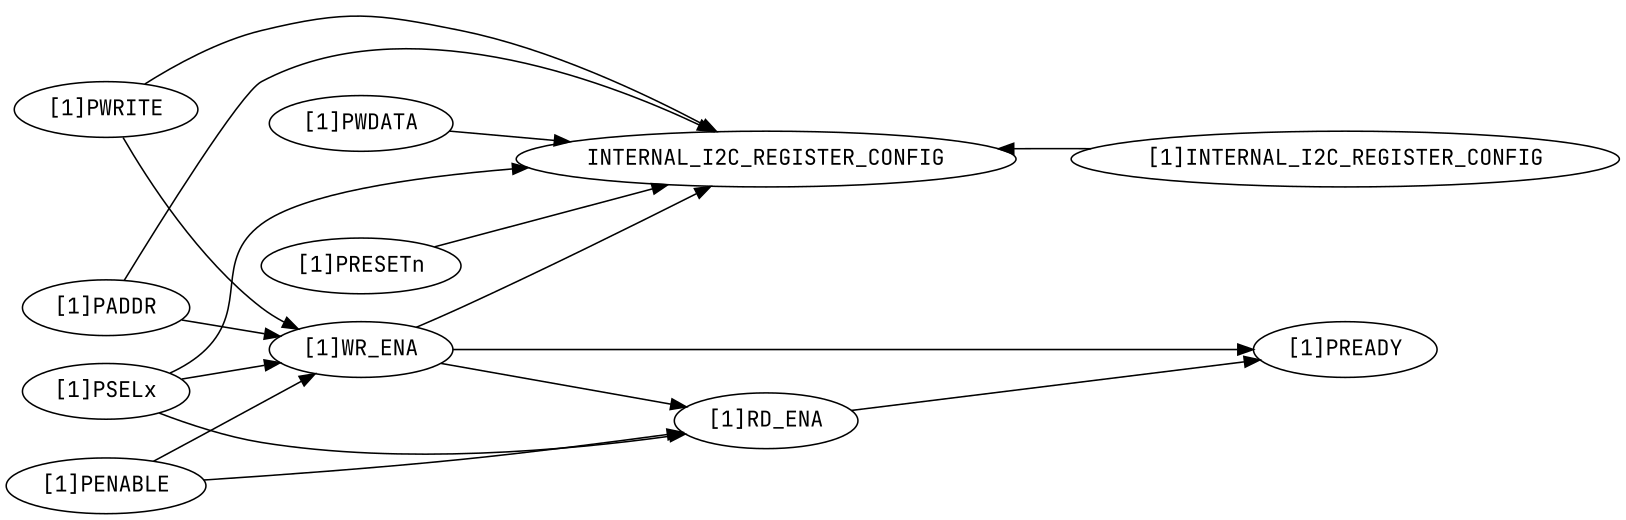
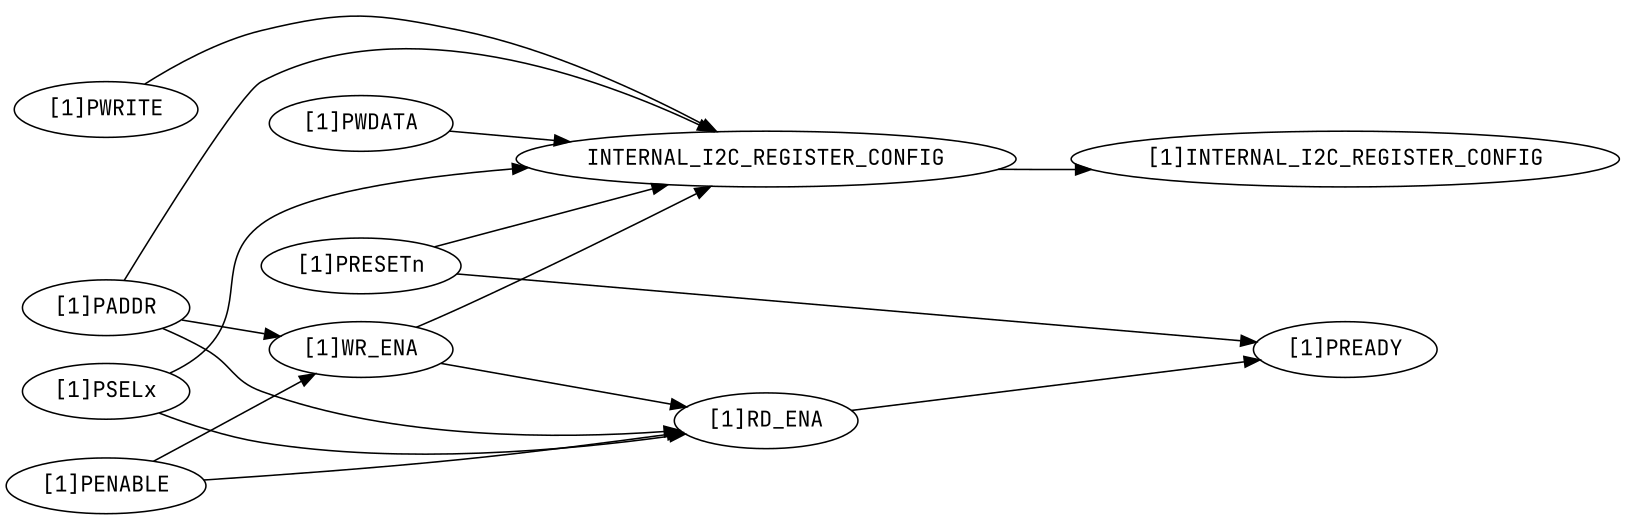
edge "[1]INTERNAL_I2C_REGISTER_CONFIG" -> "INTERNAL_I2C_REGISTER_CONFIG": reversed
edge "[1]PWRITE" -> "[1]WR_ENA": removed
edge "[1]WR_ENA" -> "[1]PREADY": now "[1]PRESETn" -> "[1]PREADY"
edge "[1]PSELx" -> "[1]WR_ENA": removed
edge "[1]PADDR" -> "[1]RD_ENA": added
